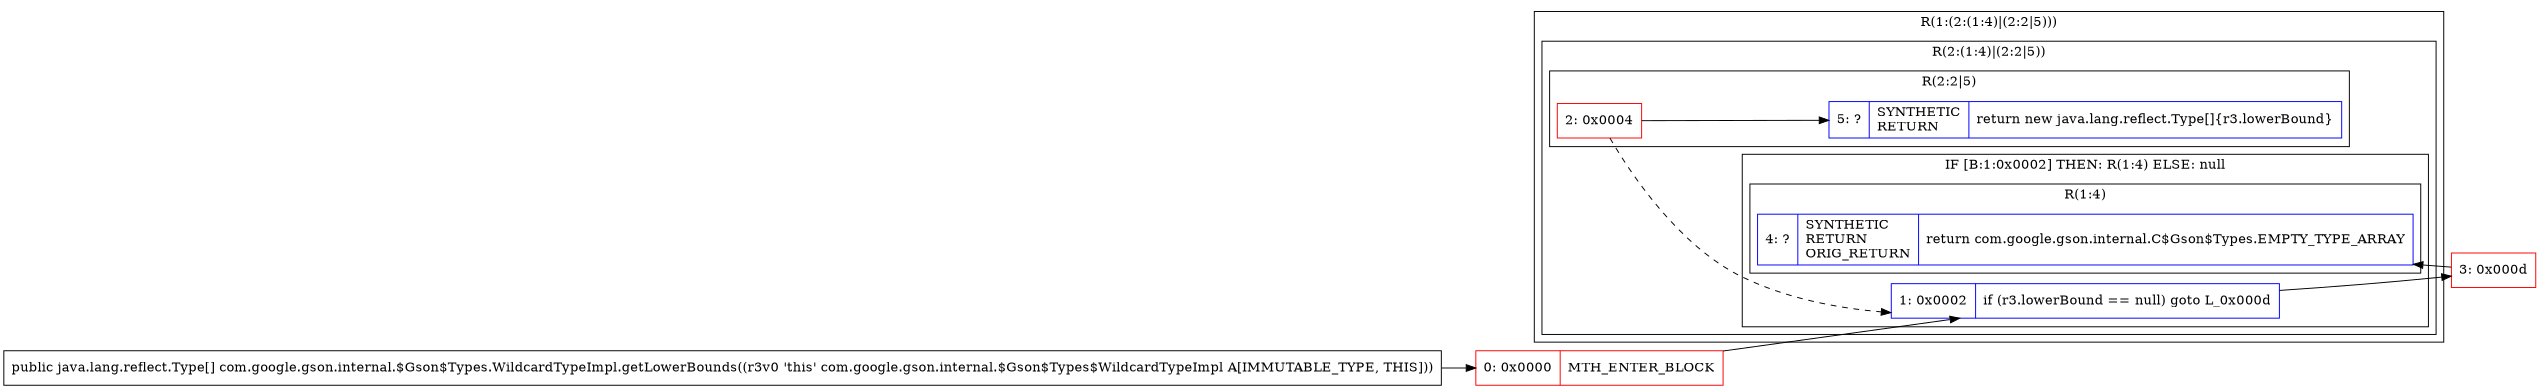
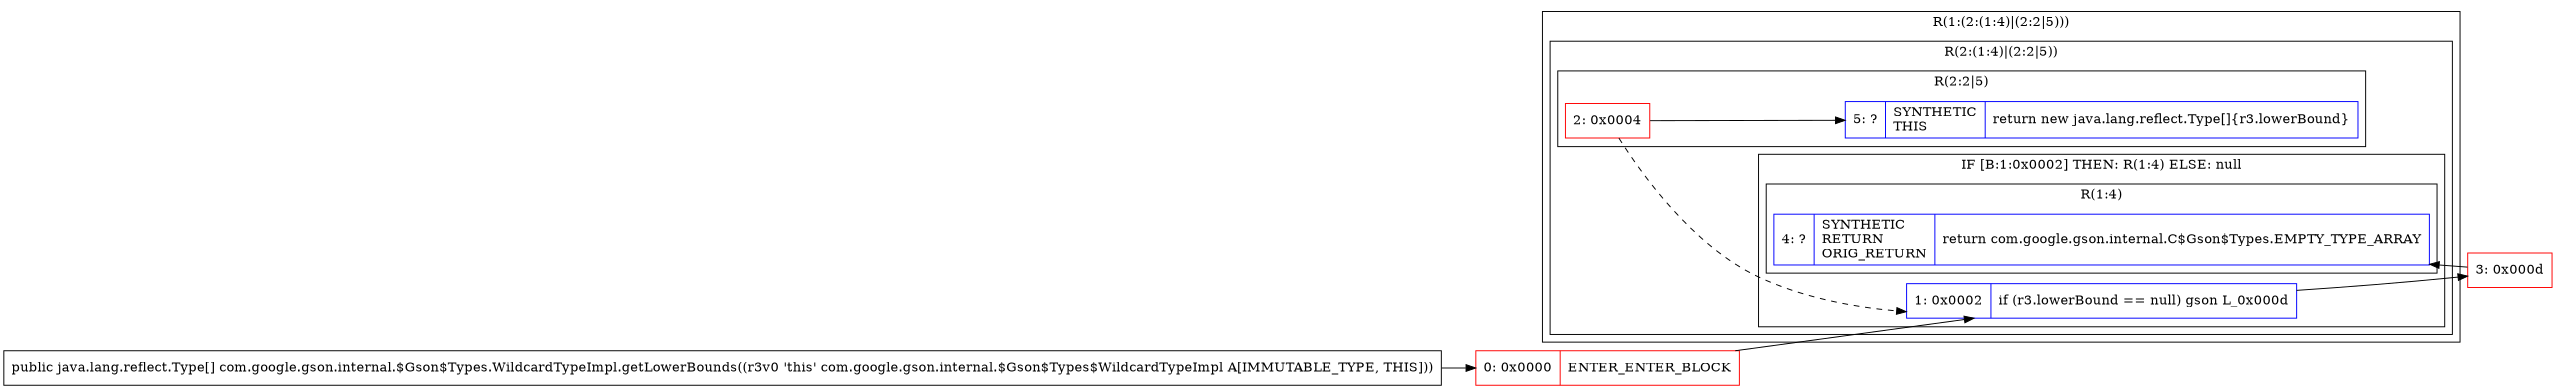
node "5: ?": text "RETURN" -> "THIS"
node "1: 0x0002": text "if (r3.lowerBound == null) goto L_0x000d" -> "if (r3.lowerBound == null) gson L_0x000d"
node "0: 0x0000": text "MTH_ENTER_BLOCK" -> "ENTER_ENTER_BLOCK"
